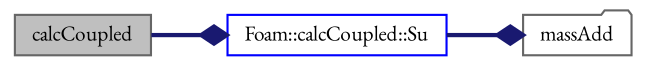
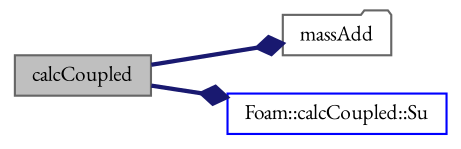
edge "Foam::calcCoupled::Su" -> "massAdd": now "calcCoupled" -> "massAdd"
